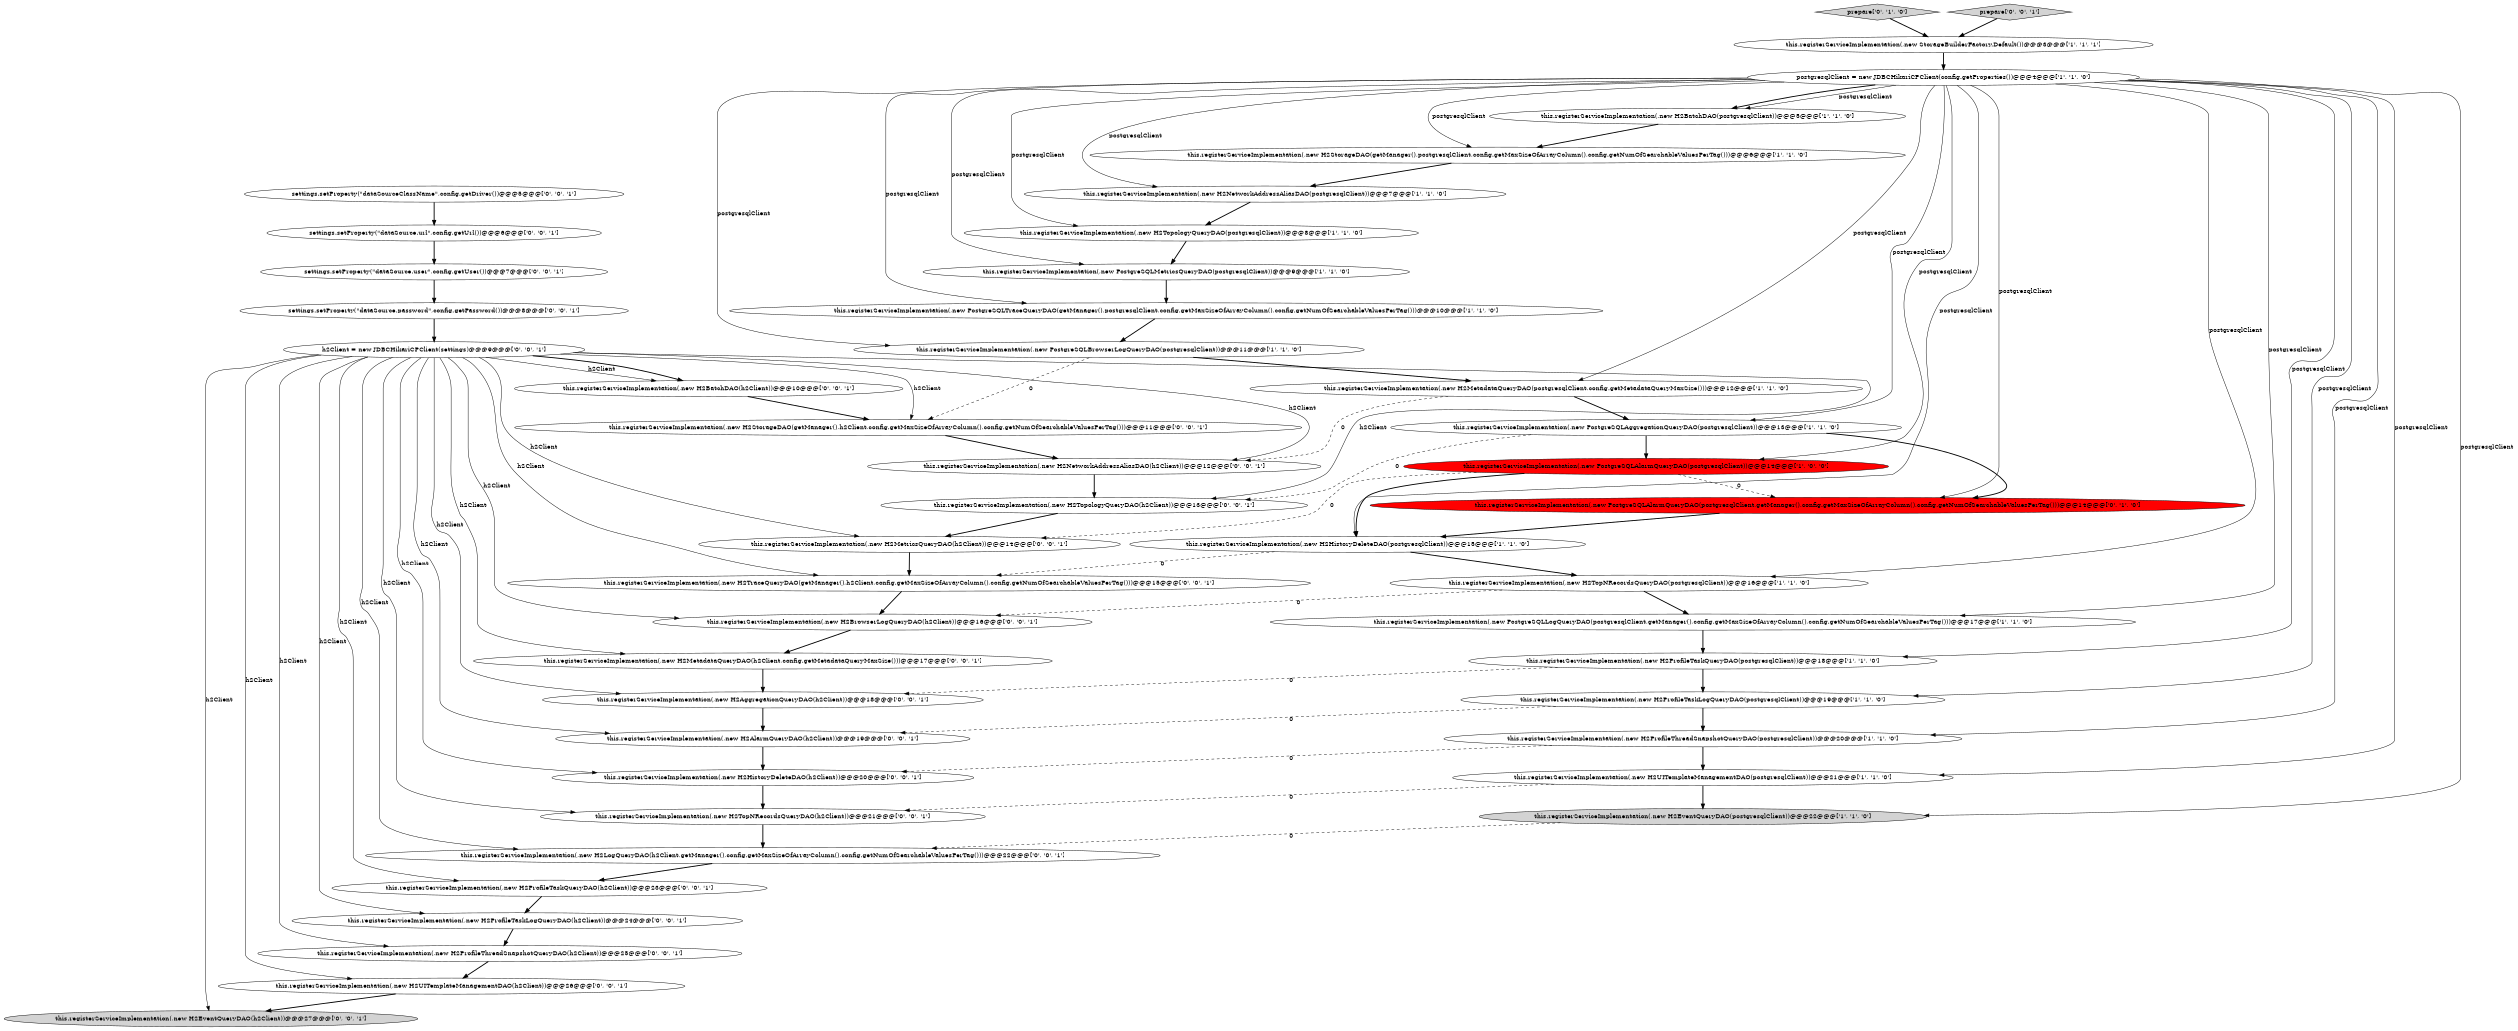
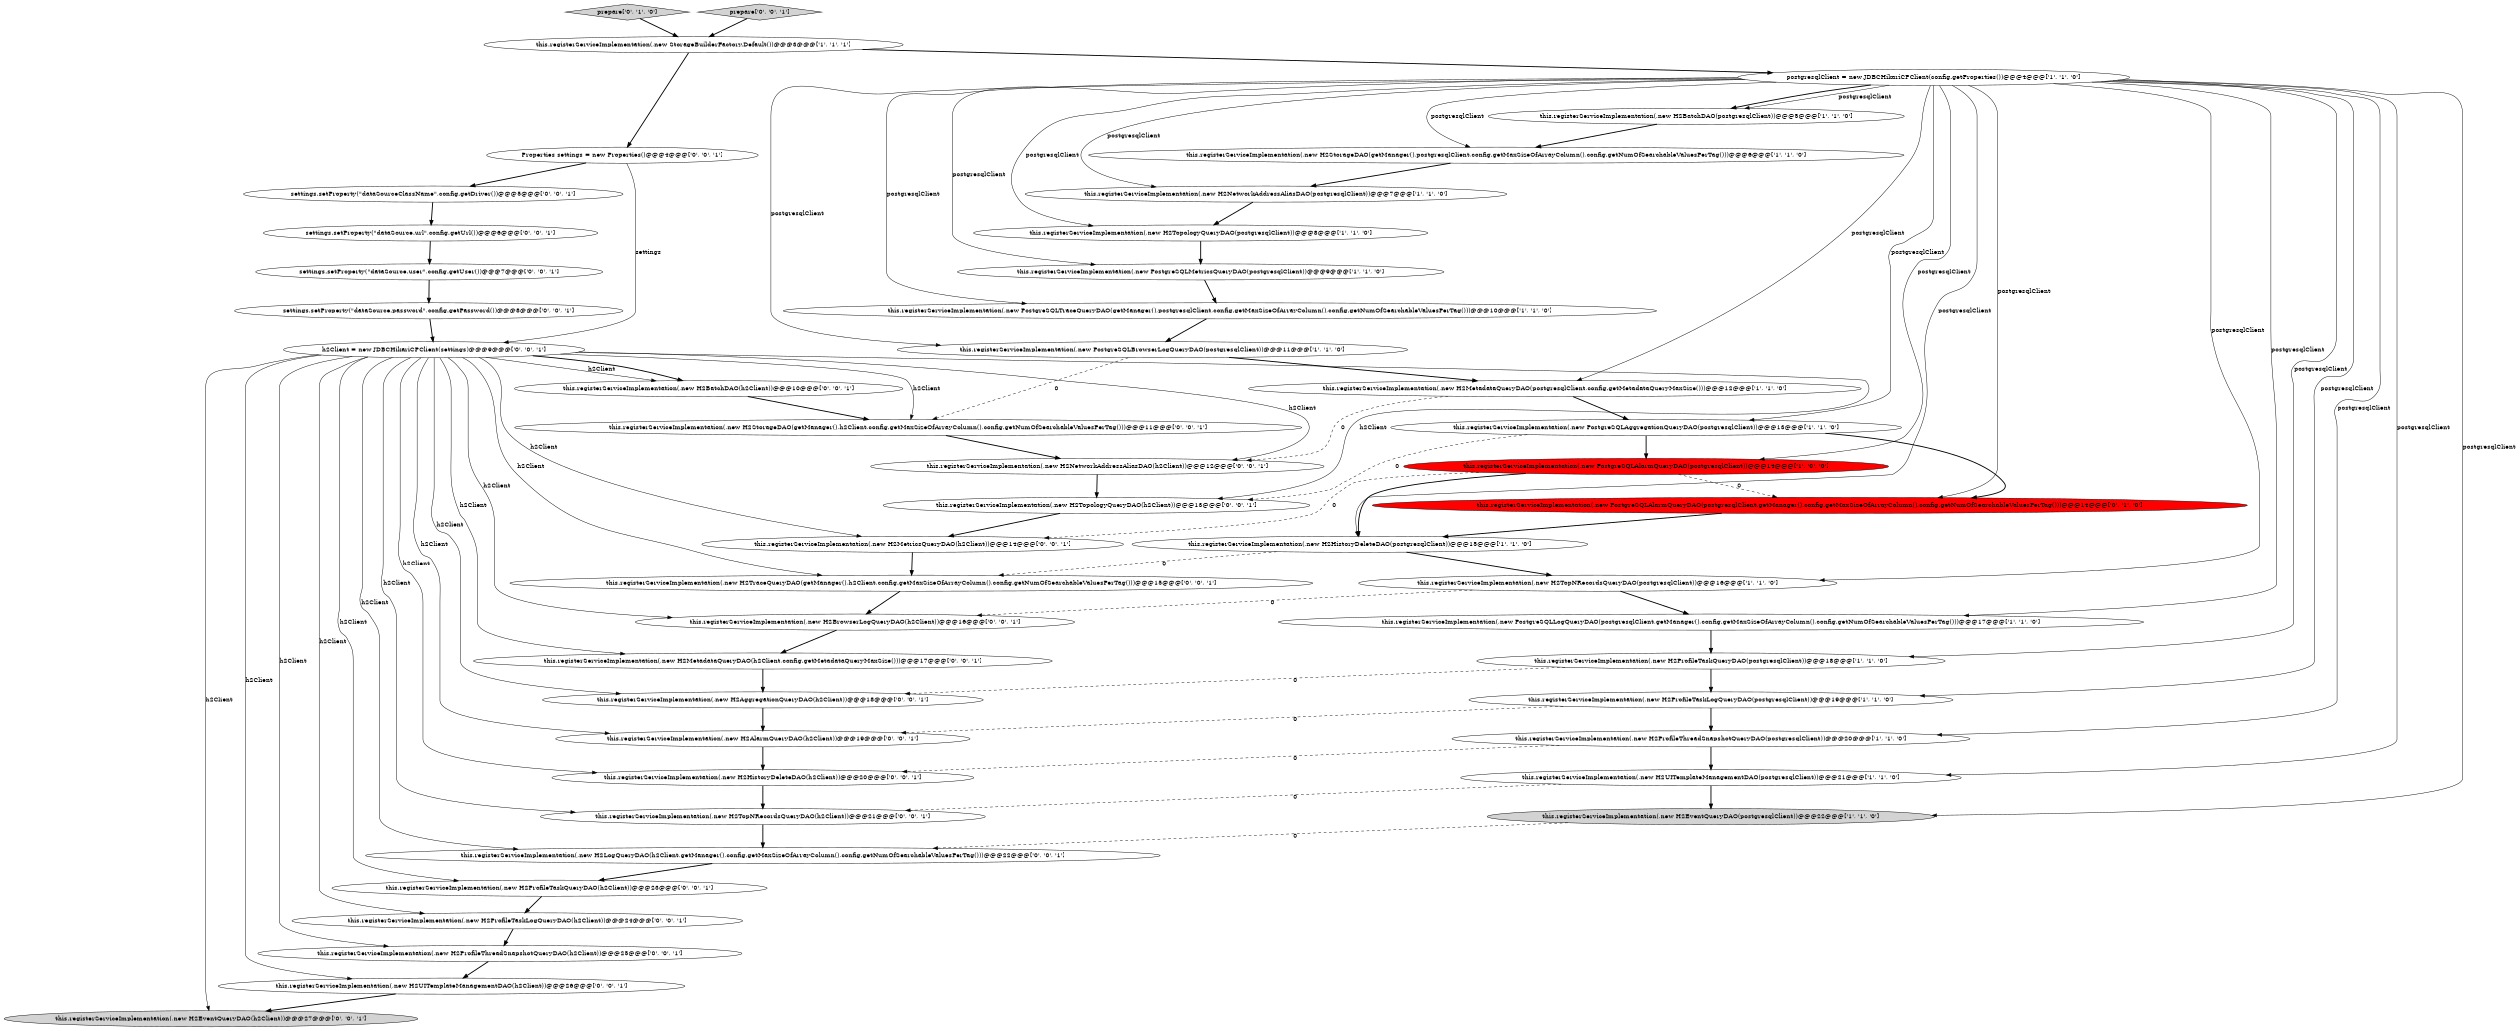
node "Properties settings = new Properties()@@@4@@@['0', '0', '1']": added
